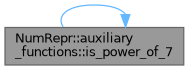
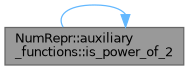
node "NumRepr::auxiliary _functions::is_power_of_7": label "NumRepr::auxiliary _functions::is_power_of_7" -> "NumRepr::auxiliary _functions::is_power_of_2"
